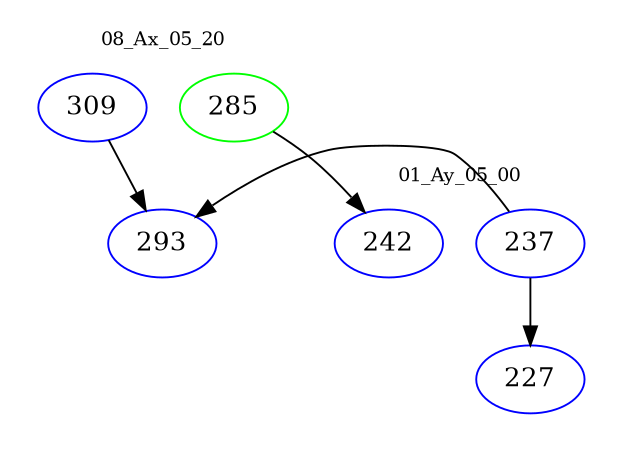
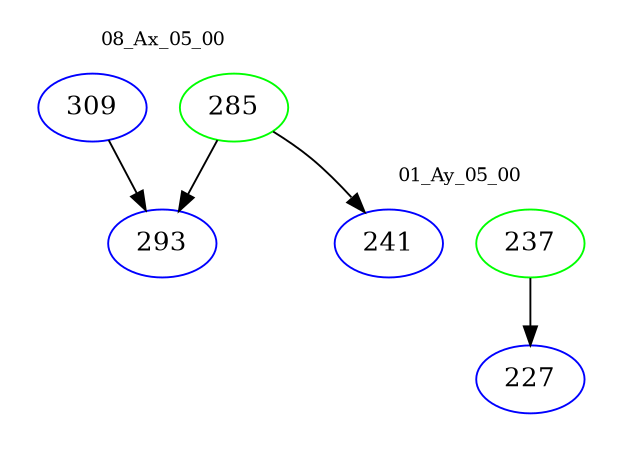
cluster "08_Ax_05_20": label "08_Ax_05_20" -> "08_Ax_05_00"
edge "237" -> "293": now "285" -> "293"
node "242": label "242" -> "241"
node "237": color blue -> green
